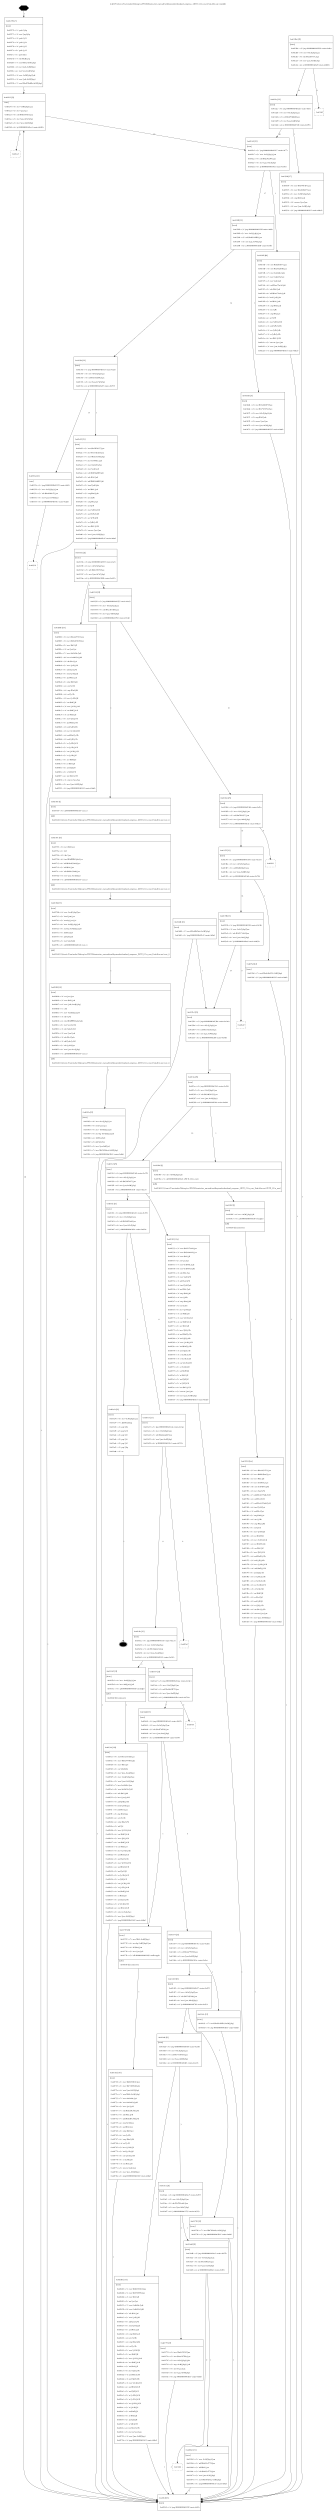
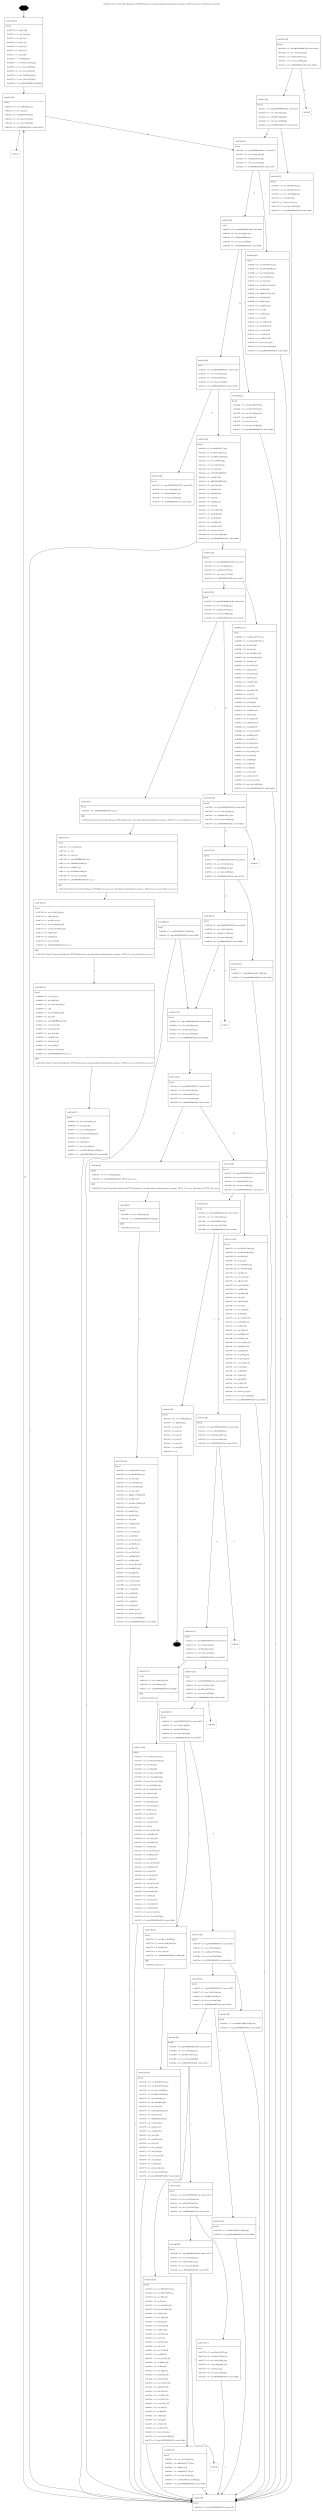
node "0x40151b": removed
